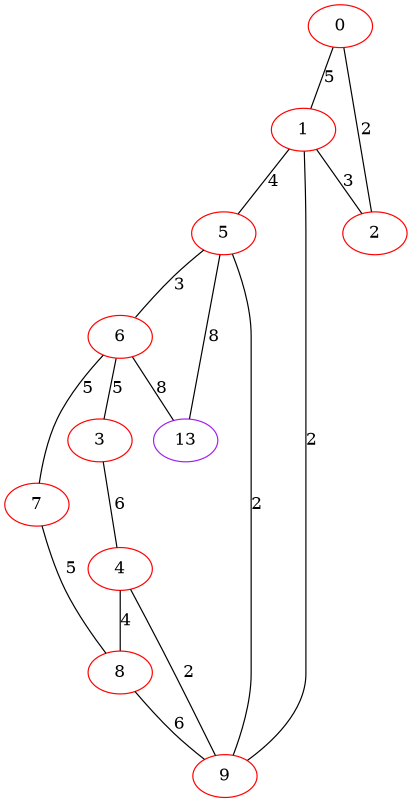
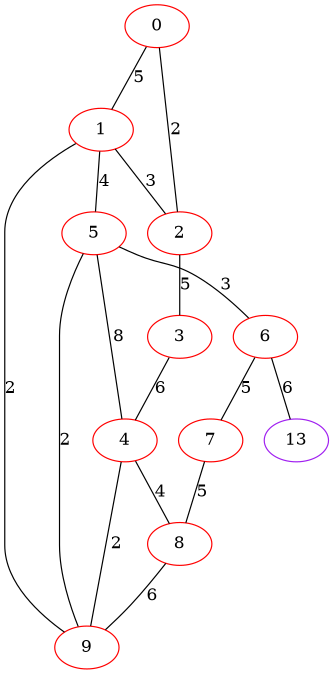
edge "5" -- "13": now "5" -- "4"
edge "6" -- "3": now "2" -- "3"
edge "6" -- "13": label "8" -> "6"
